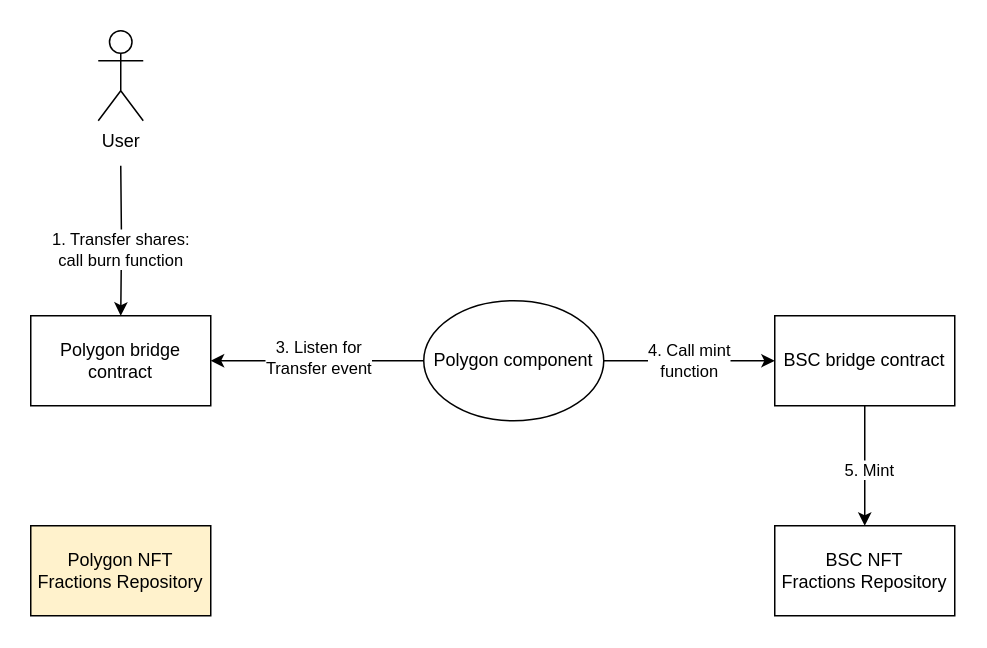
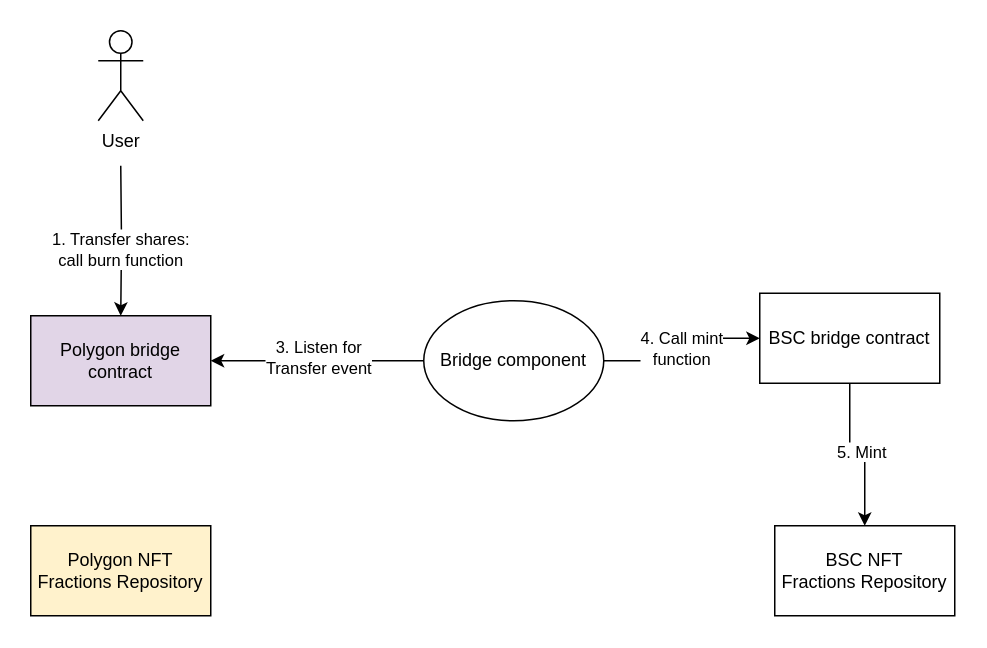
node "Polygon bridge contract": fillcolor #ffffff -> #e1d5e7
node "Polygon component": label "Polygon component" -> "Bridge component"
node "BSC bridge contract": moved (865, 361) -> (850, 338)
